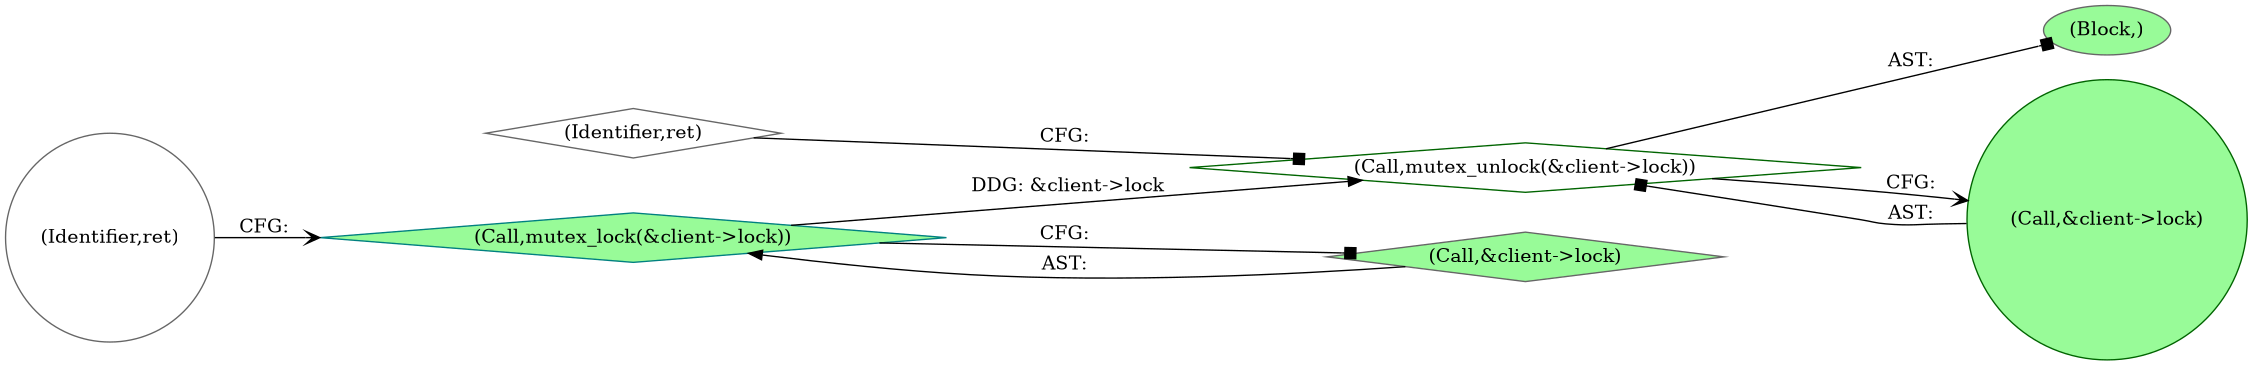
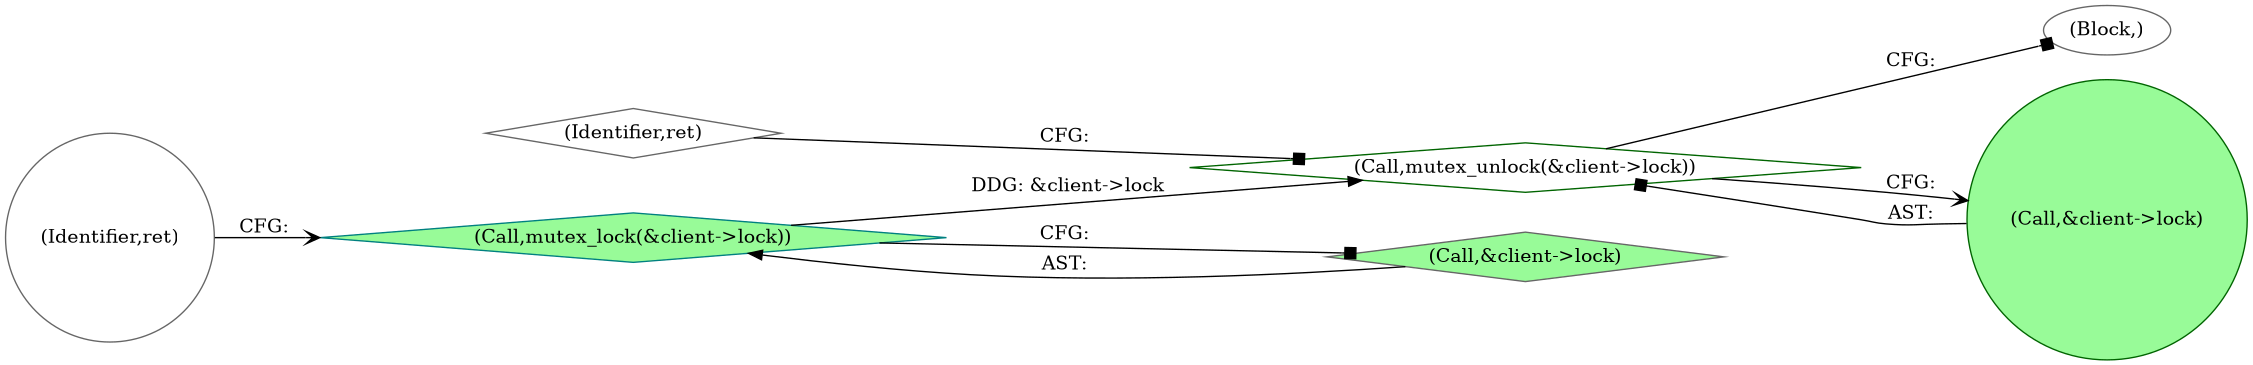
node "(Block,)": fillcolor palegreen -> white
edge "(Call,mutex_unlock(&client->lock))" -> "(Block,)": label "AST: " -> "CFG: "
